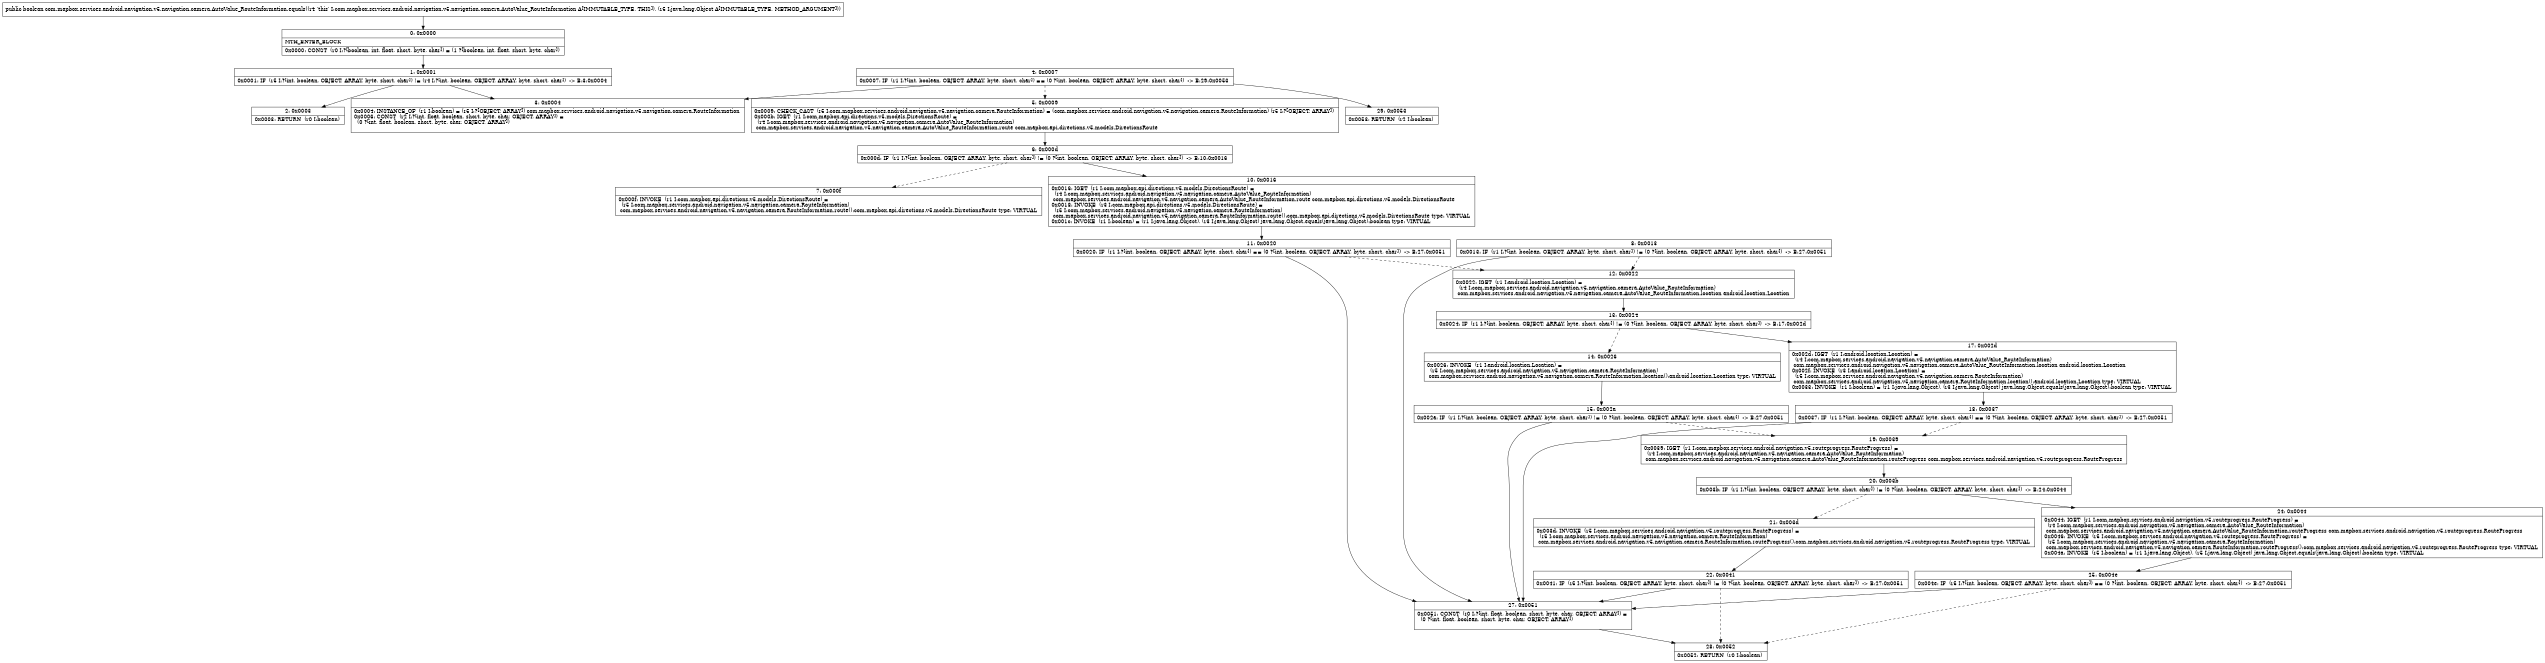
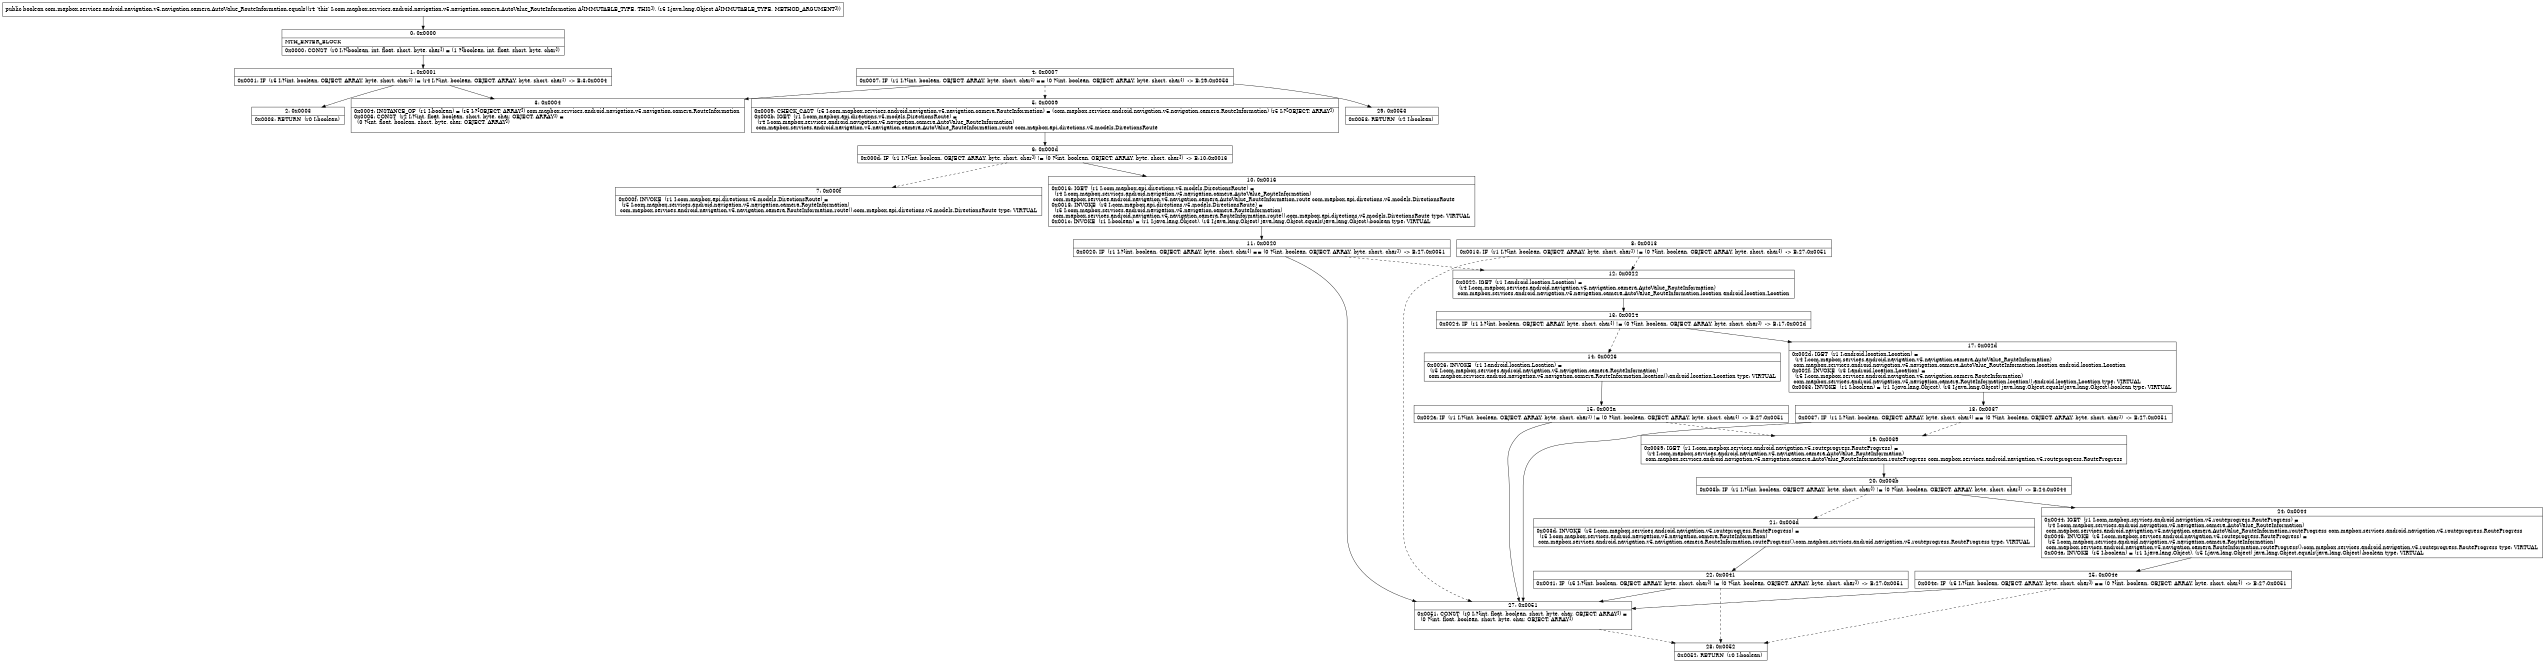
edge "8: 0x0013" -> "27: 0x0051": style solid -> dashed
edge "27: 0x0051" -> "28: 0x0052": style solid -> dashed
